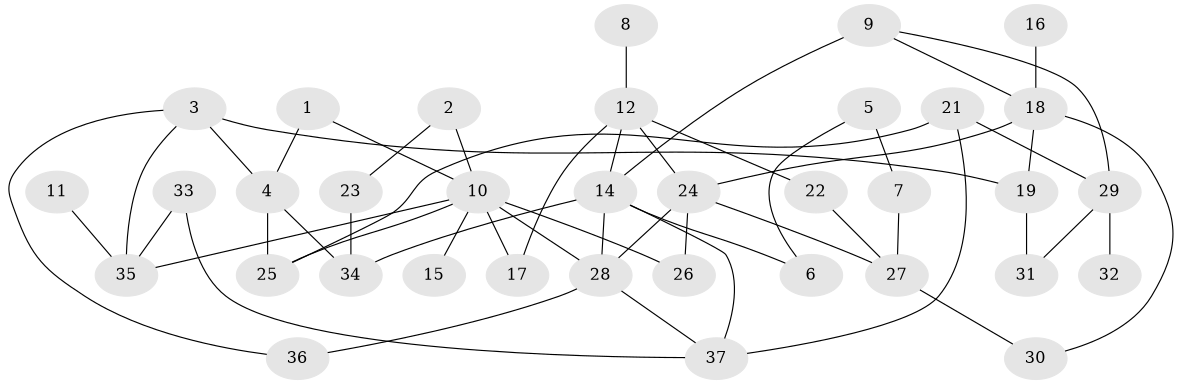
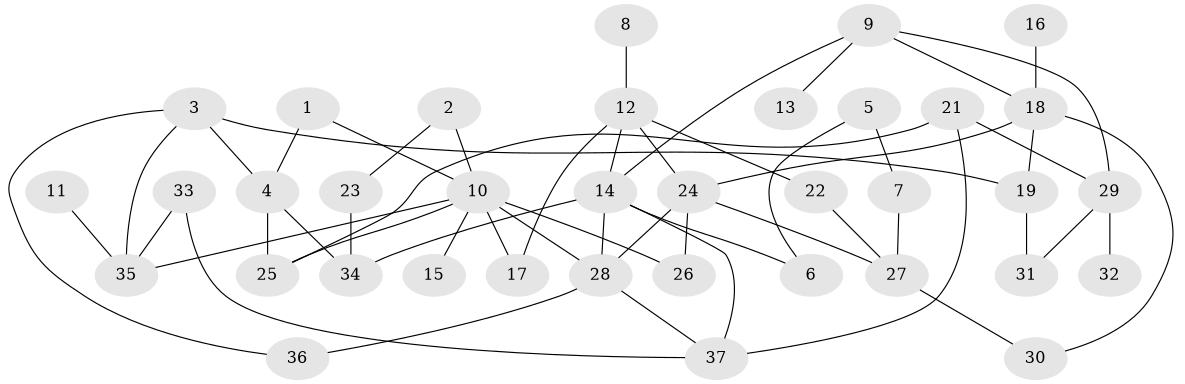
node "13": added
